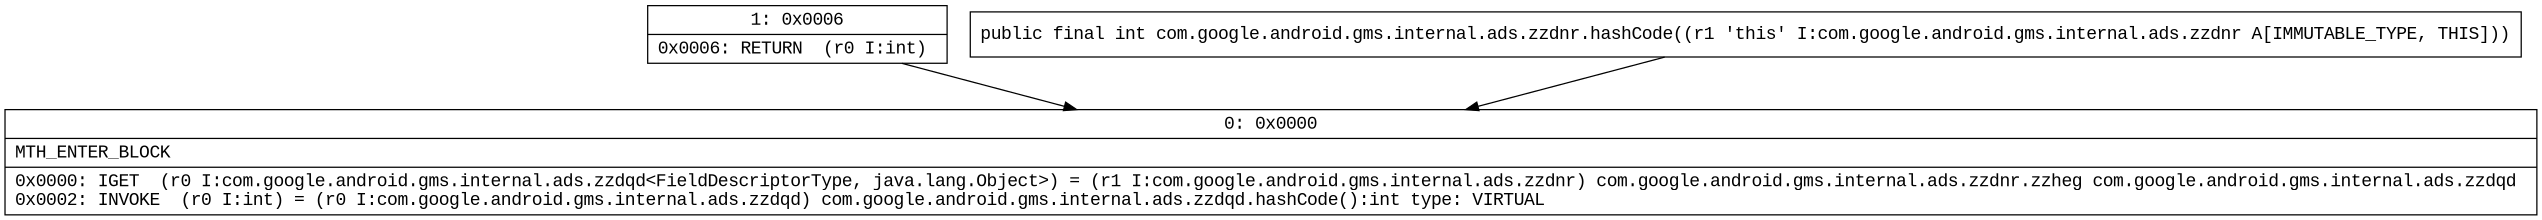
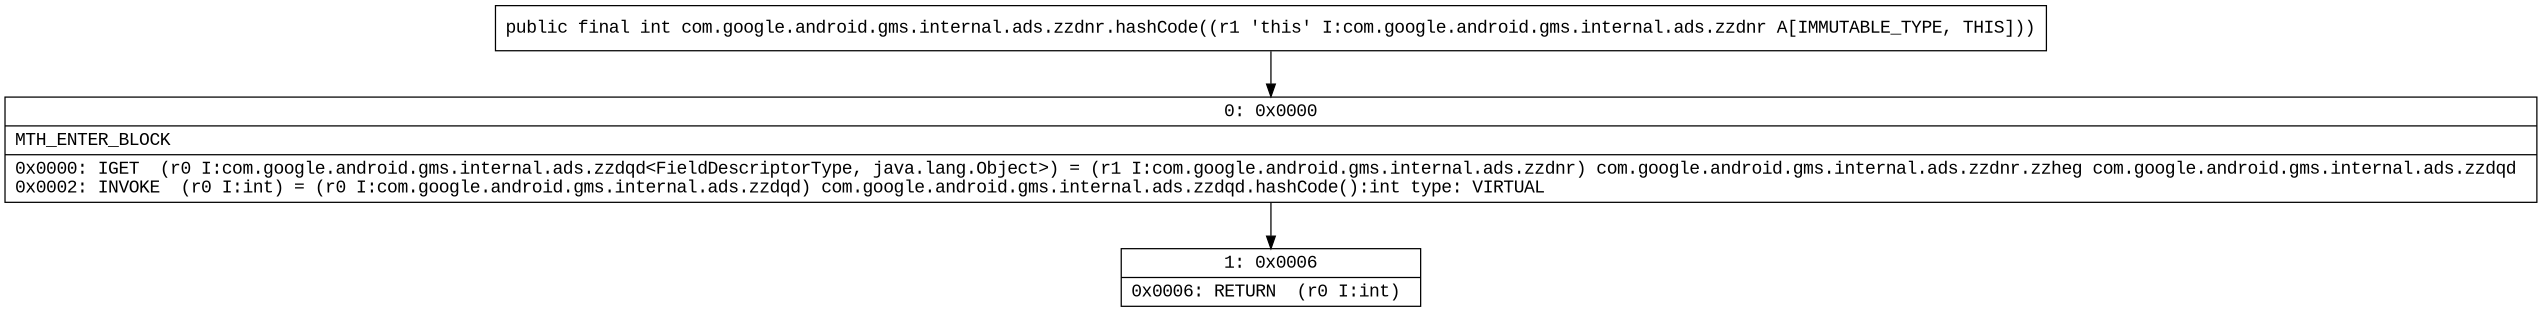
edge "1: 0x0006" -> "0: 0x0000": reversed
